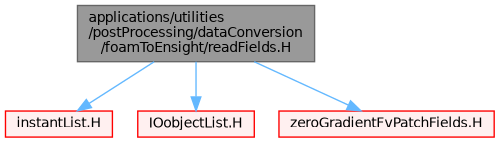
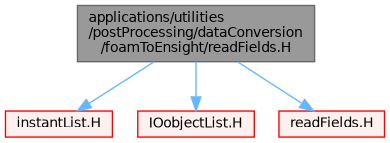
node "zeroGradientFvPatchFields.H": label "zeroGradientFvPatchFields.H" -> "readFields.H"
